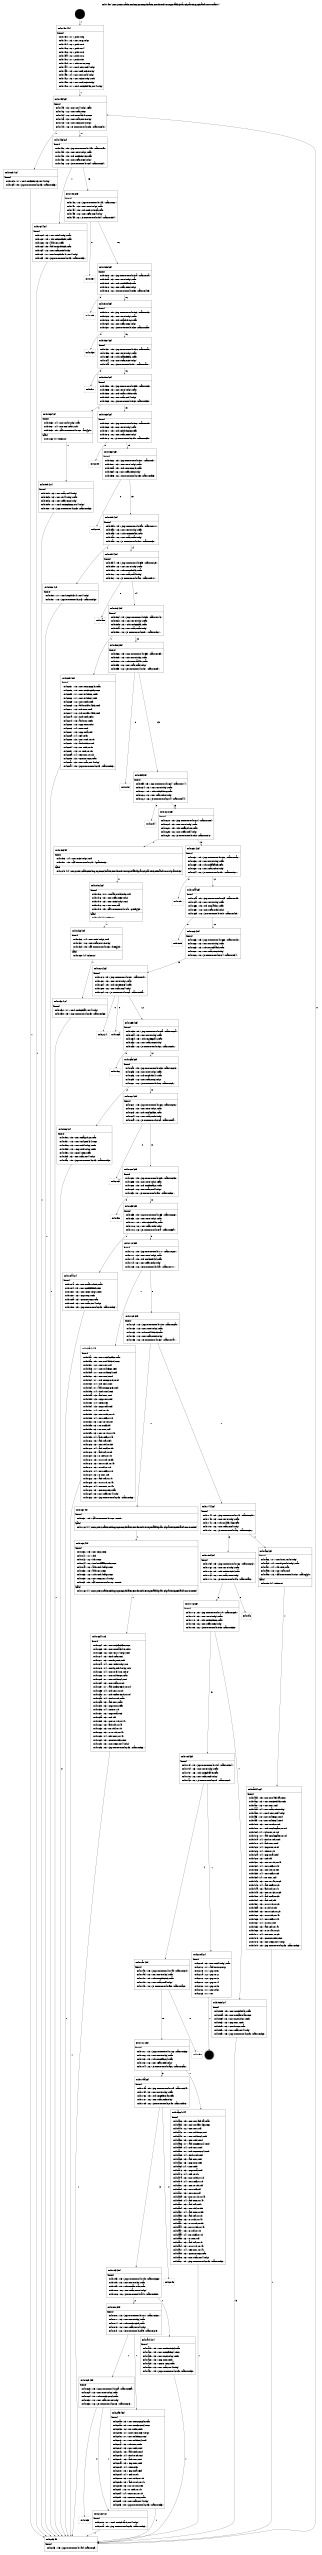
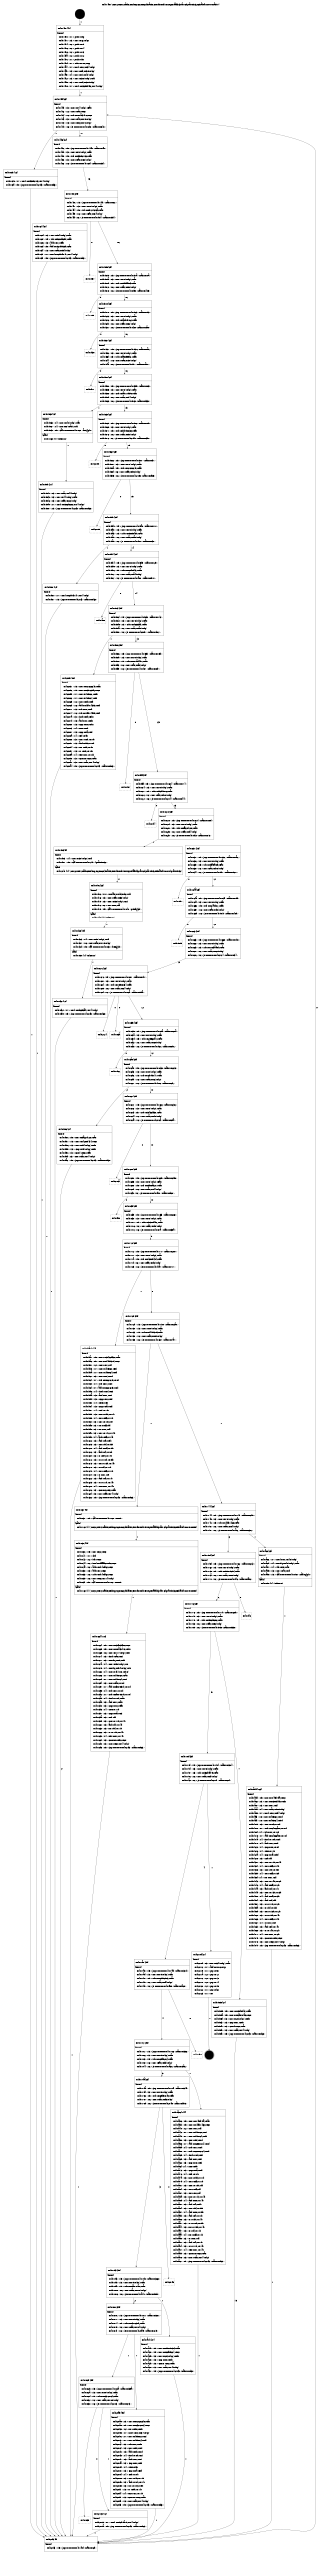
edge "0x4014d6 [22]" -> "0x401ce4 [31]": removed, label "1"
edge "0x401618 [25]" -> "0x401631 [25]": removed, label "12"
node "0x40187a [27]": removed
edge "0x4017a8 [25]" -> "0x4017c1 [25]": label " 10" -> " 4"
